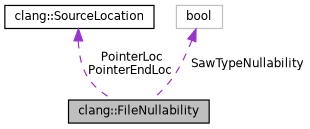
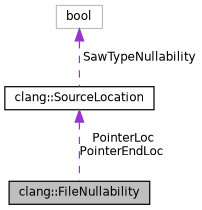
edge "clang::FileNullability" -> "bool": now "clang::SourceLocation" -> "bool"
